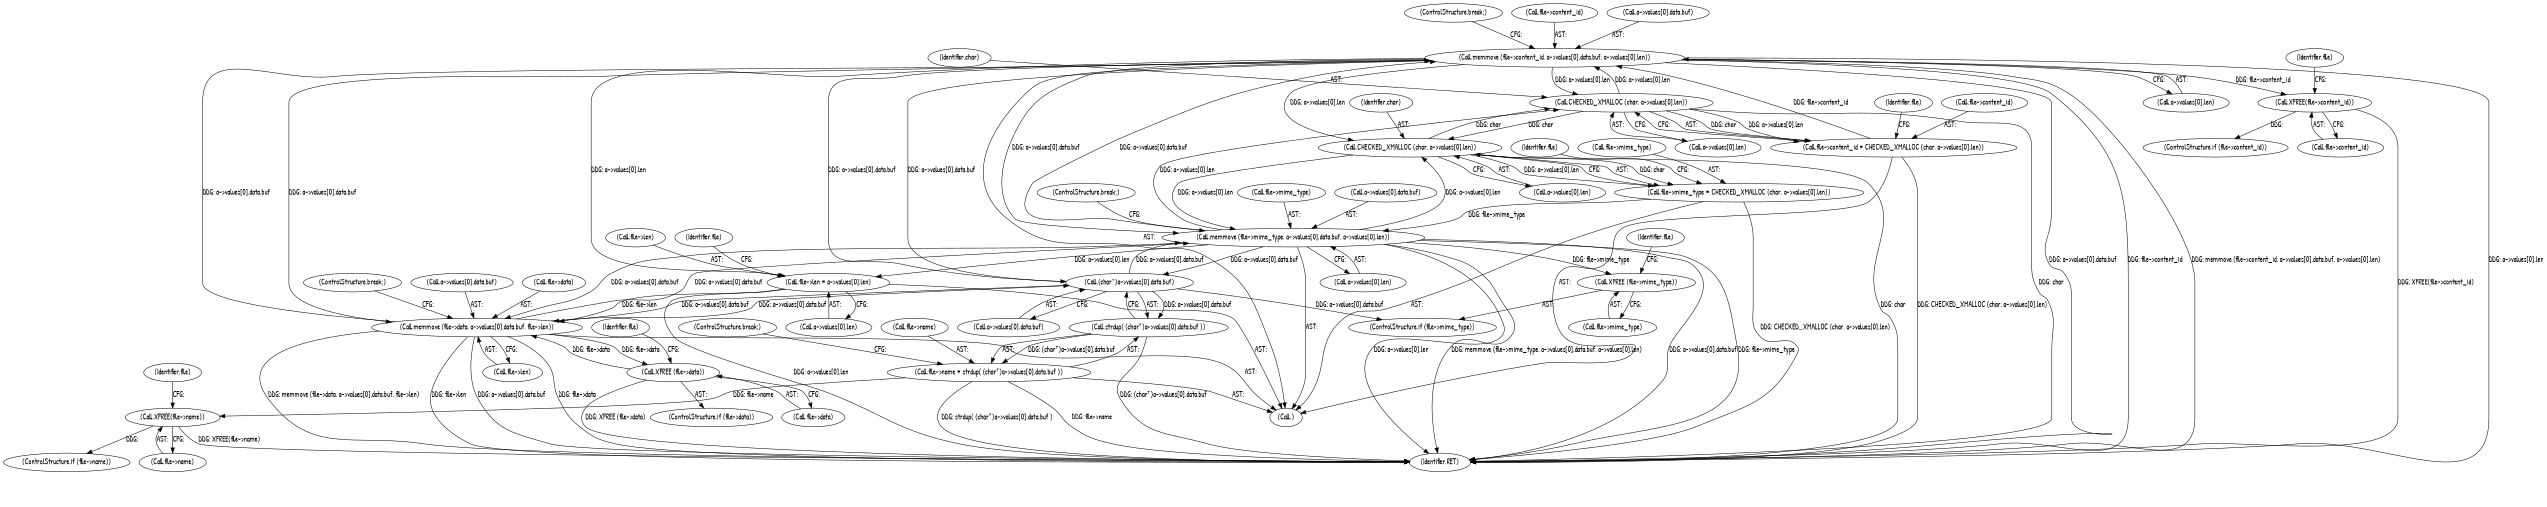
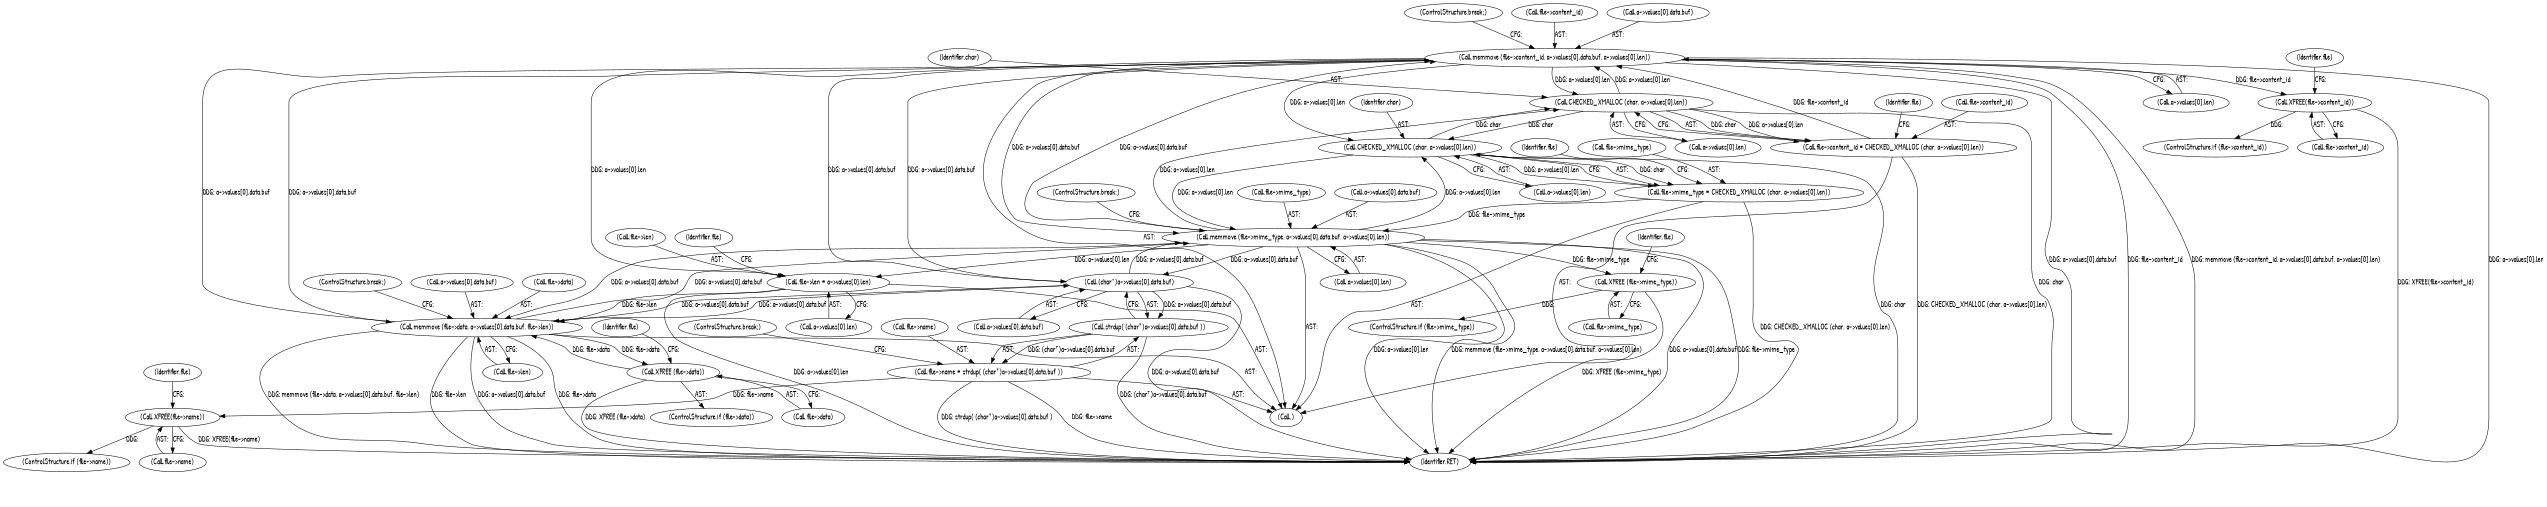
edge "(Call,(char*)a->values[0].data.buf)" -> "(ControlStructure,if (file->mime_type))": now "(Call,(char*)a->values[0].data.buf)" -> "(Identifier,RET)"
edge "(Call,XFREE (file->mime_type))" -> "(ControlStructure,if (file->mime_type))": label "AST: " -> "DDG: "
edge "(Call,XFREE (file->mime_type))" -> "(Identifier,RET)": added, label "DDG: XFREE (file->mime_type)"
